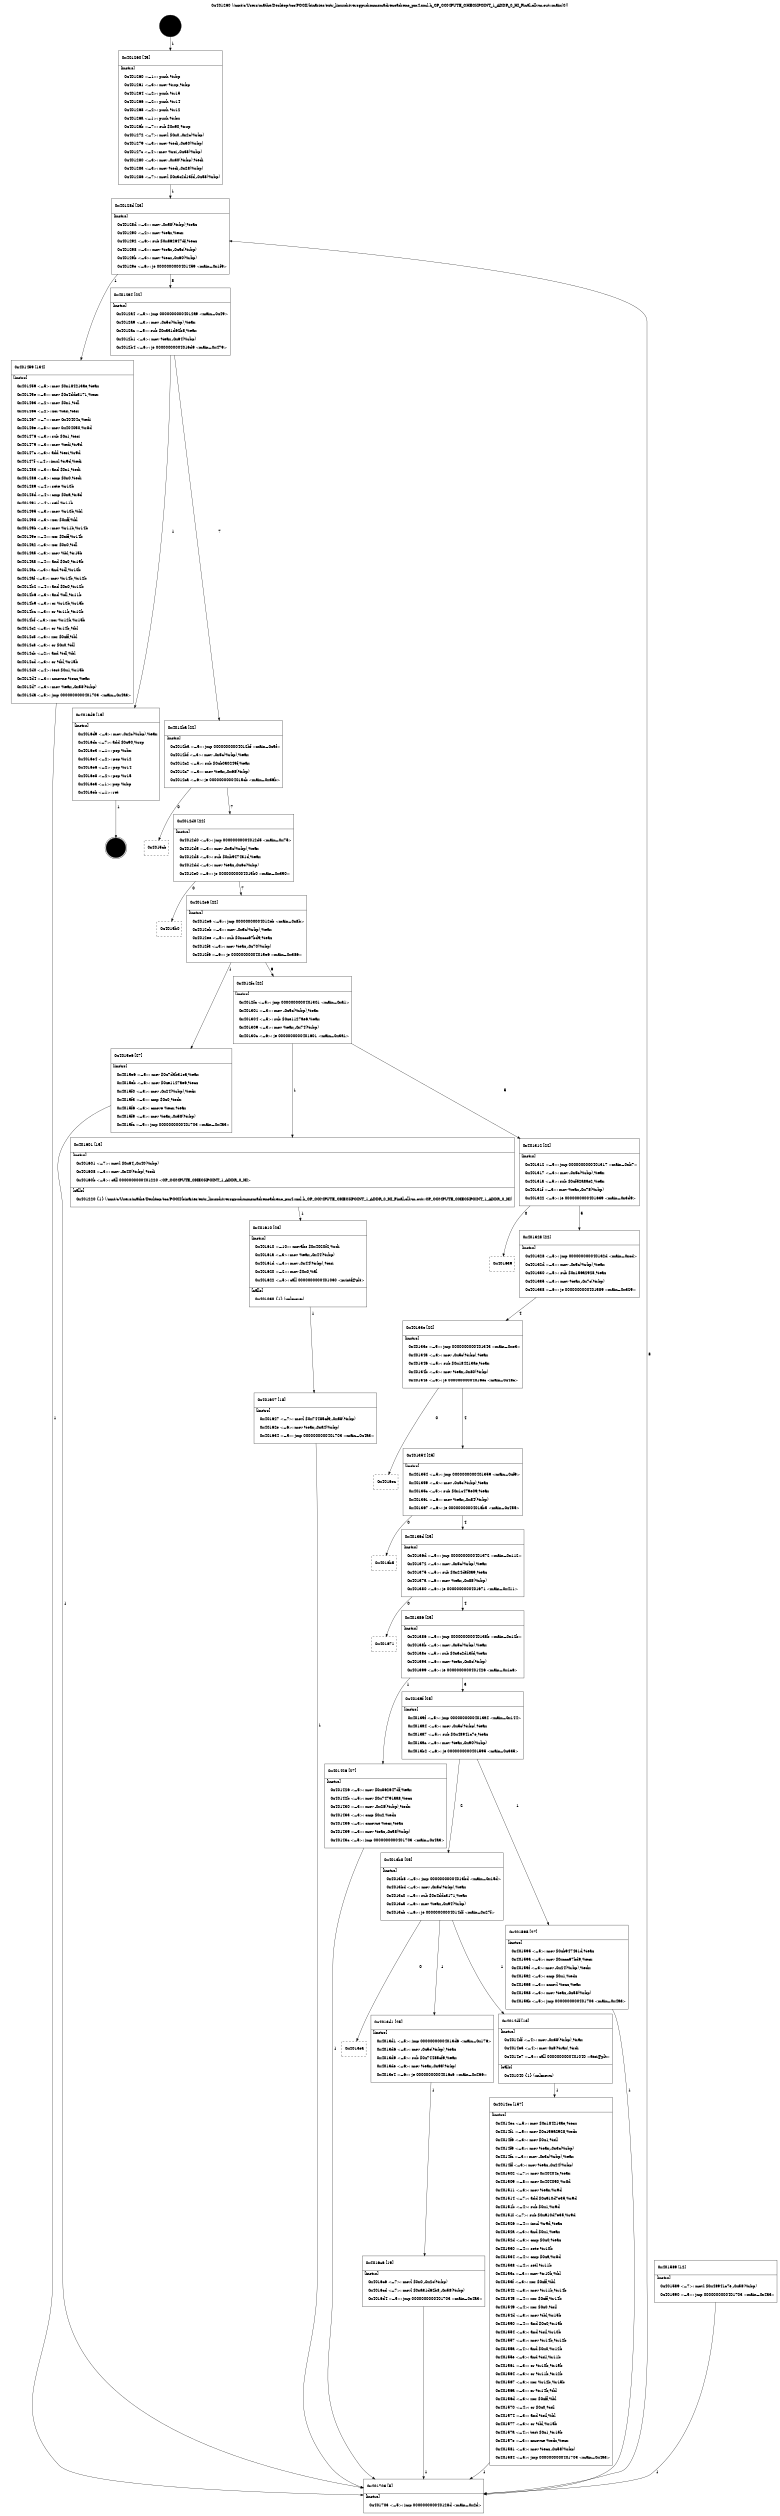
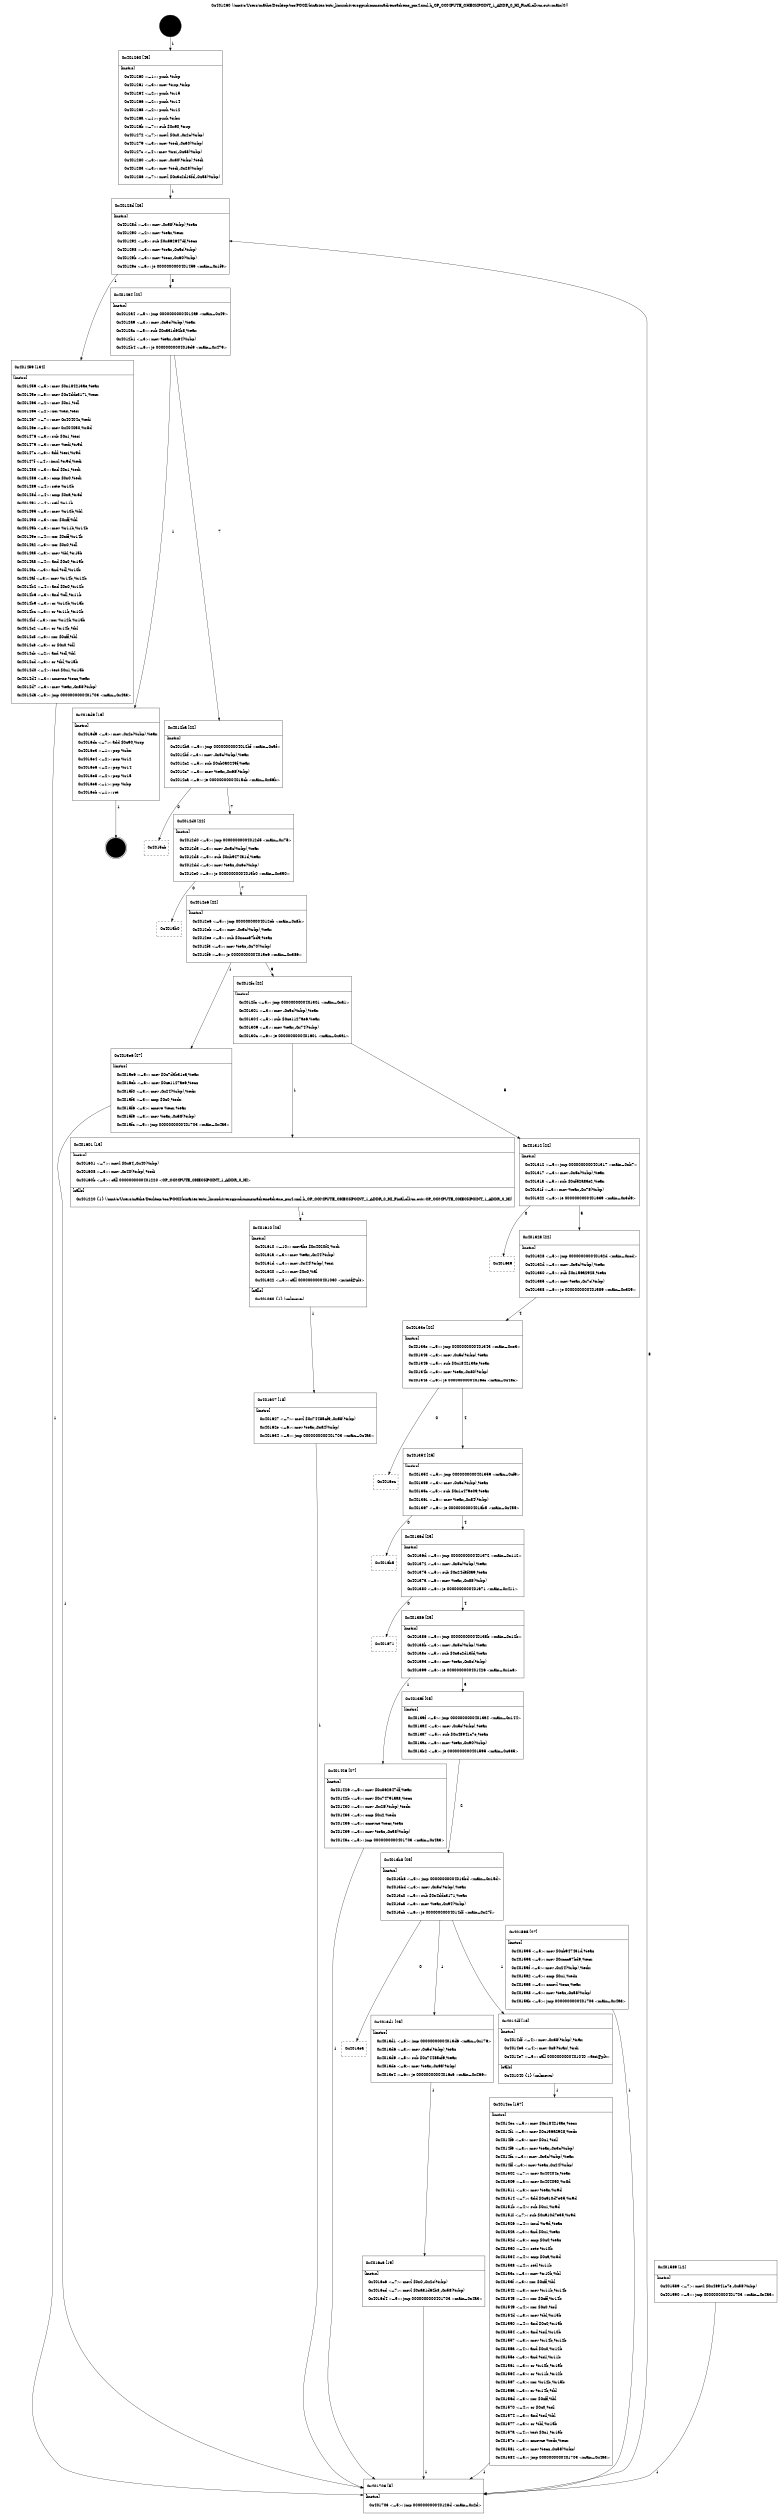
edge "0x40139f [25]" -> "0x401595 [27]": removed, label "1"
